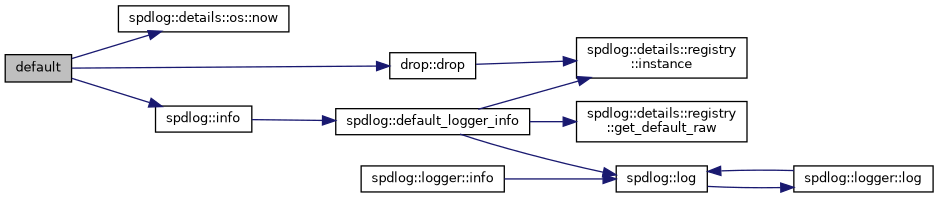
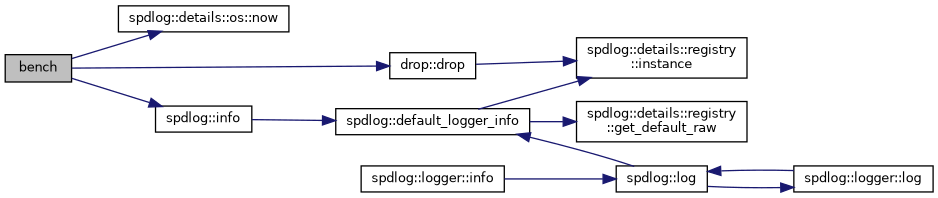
node "default": label "default" -> "bench"
edge "spdlog::default_logger_info" -> "spdlog::log": reversed
